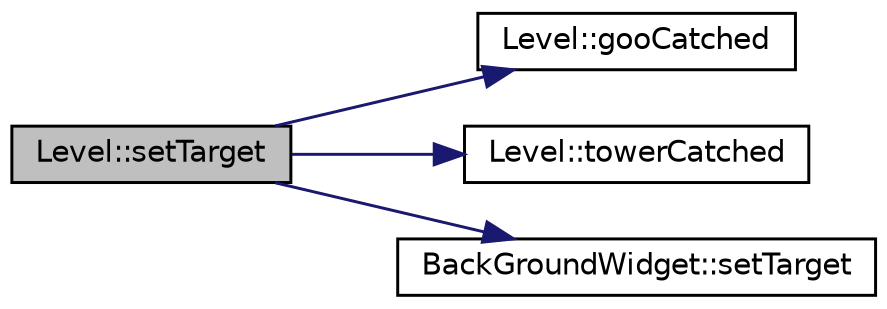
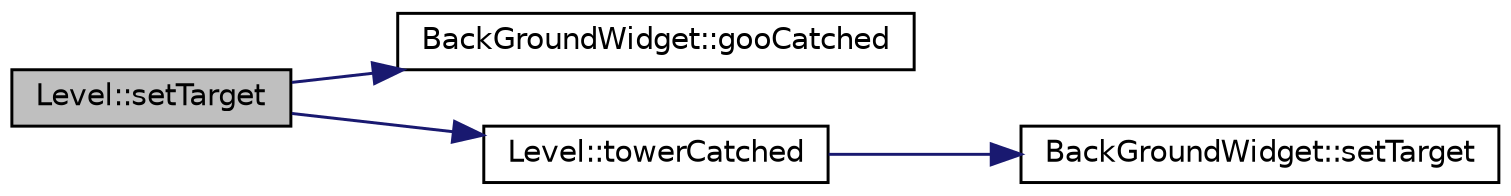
node "Level::gooCatched": label "Level::gooCatched" -> "BackGroundWidget::gooCatched"
edge "Level::setTarget" -> "BackGroundWidget::setTarget": now "Level::towerCatched" -> "BackGroundWidget::setTarget"
